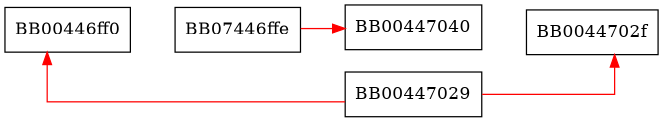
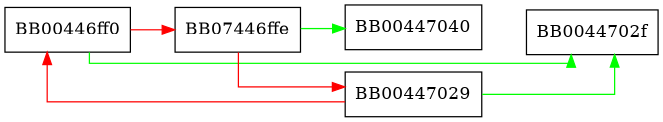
edge "BB07446ffe" -> "BB00447040": color red -> green
edge "BB00446ff0" -> "BB07446ffe": added
edge "BB00446ff0" -> "BB0044702f": added
edge "BB07446ffe" -> "BB00447029": added
edge "BB00447029" -> "BB0044702f": color red -> green
